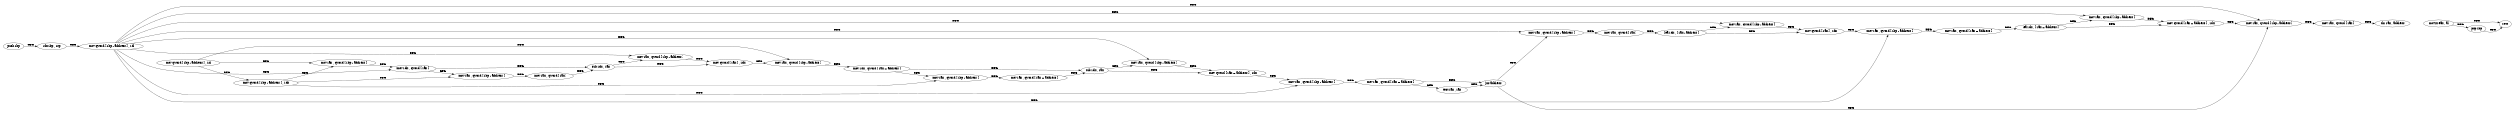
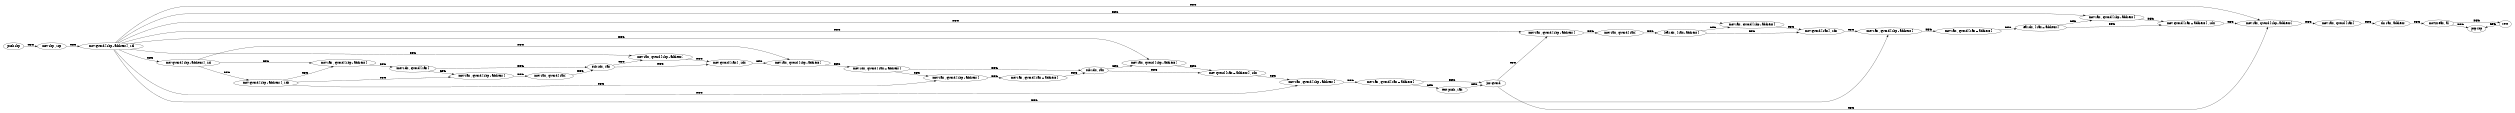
edge "movzx eax , al" -> "retn": label "CFG" -> "DFG"
edge "shr rax , address" -> "movzx eax , al": added, label "DFG"
edge "pop rbp" -> "retn": reversed
node "rdx rbp , rsp": label "rdx rbp , rsp" -> "mov rbp , rsp"
edge "mov qword [ rbp - address ] , rdi" -> "mov rdx , qword [ rax ]": now "mov qword [ rbp - address ] , rdi" -> "mov qword [ rbp - address ] , rsi"
node "jns address": label "jns address" -> "jns qword"
node "test rax , rax": label "test rax , rax" -> "test push , rax"
